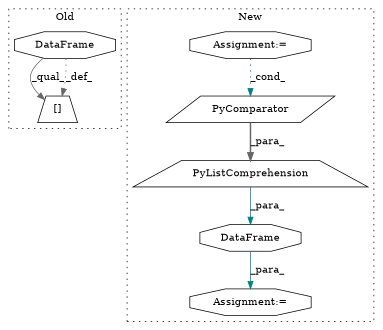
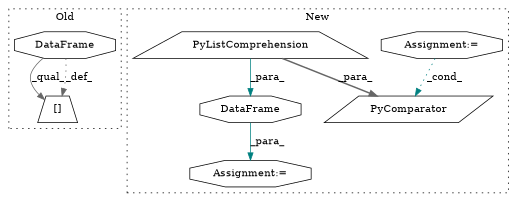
edge "PyComparator" -> "PyListComprehension": reversed
